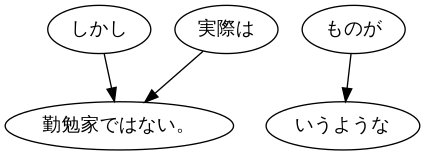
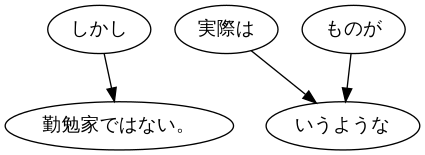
edge "実際は" -> "勤勉家ではない。": now "実際は" -> "いうような"
